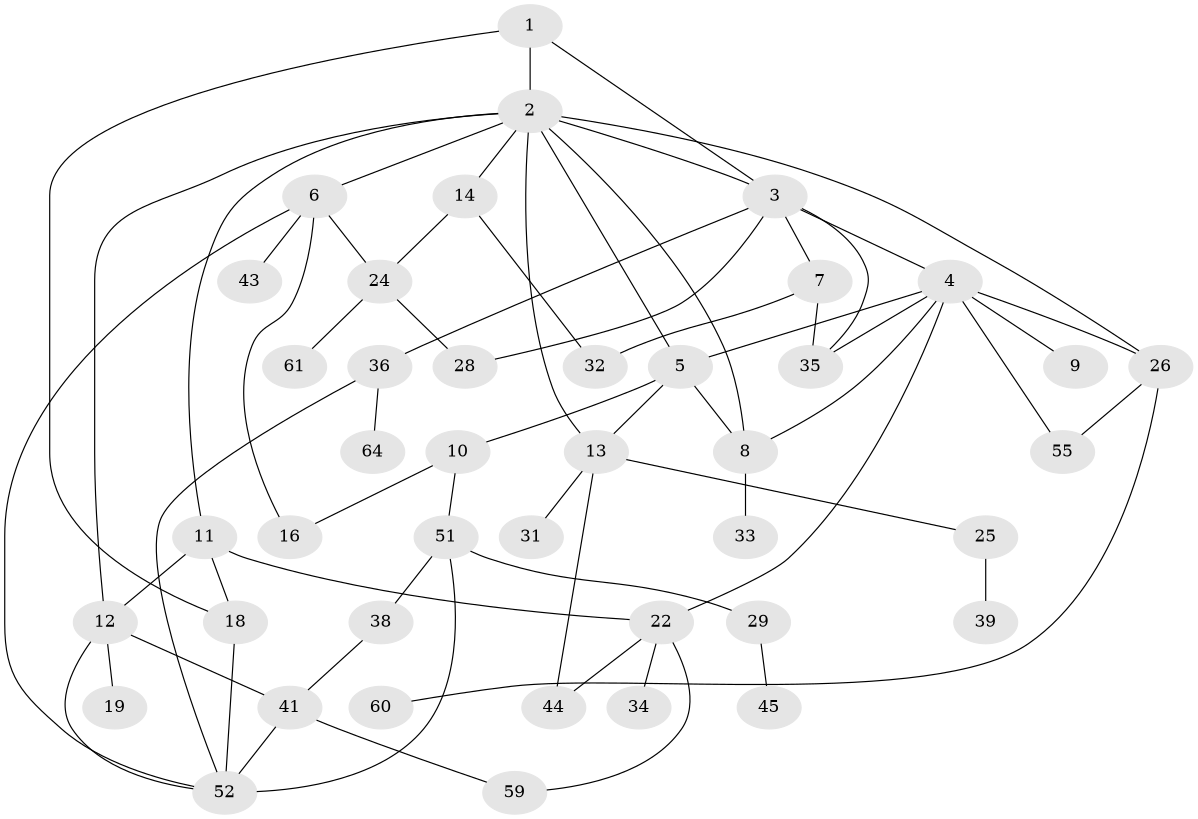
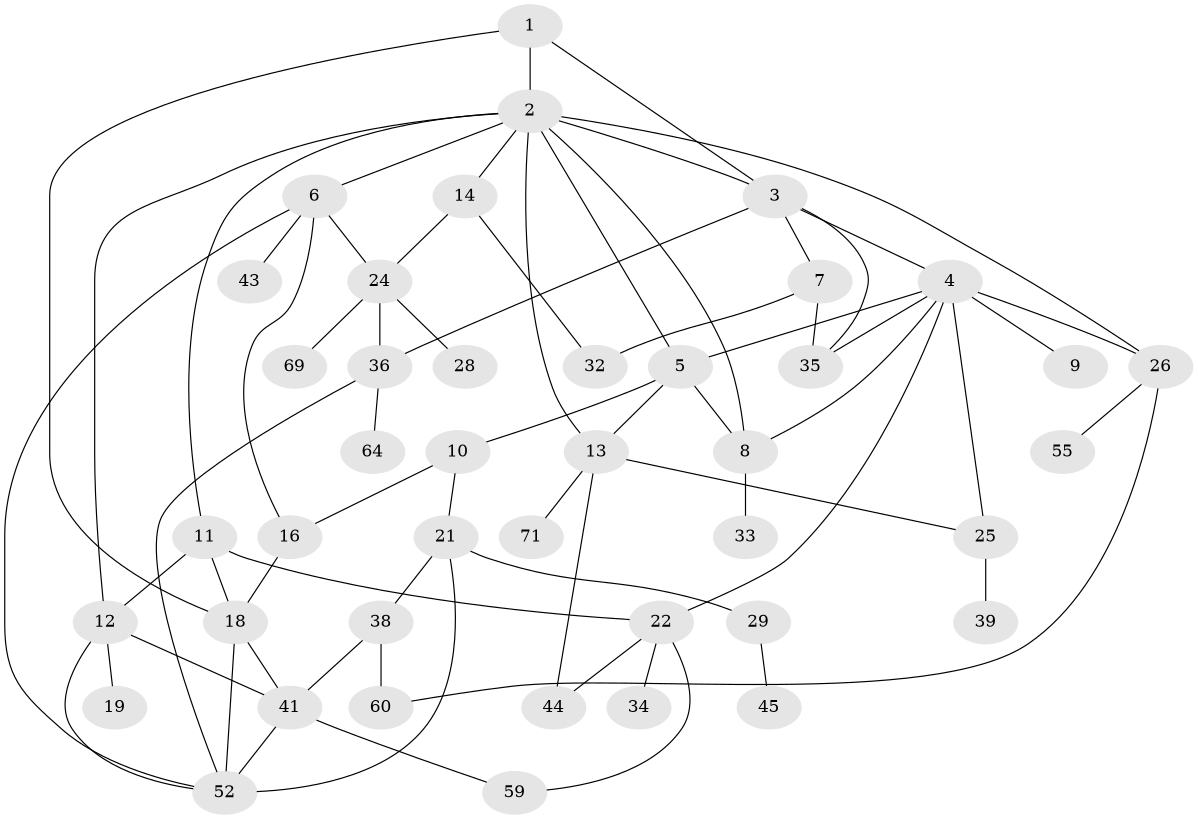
edge "3" -- "28": removed
edge "24" -- "36": added
node "61": label "61" -> "69"
edge "4" -- "55": now "4" -- "25"
node "51": label "51" -> "21"
node "31": label "31" -> "71"
edge "16" -- "18": added
edge "18" -- "41": added
edge "38" -- "60": added
